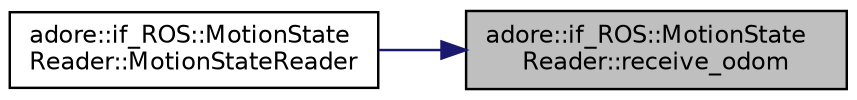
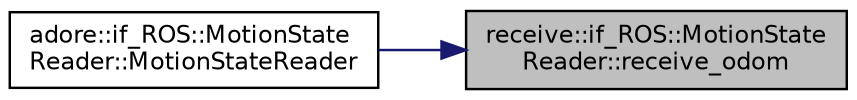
node "adore::if_ROS::MotionState Reader::receive_odom": label "adore::if_ROS::MotionState Reader::receive_odom" -> "receive::if_ROS::MotionState Reader::receive_odom"
